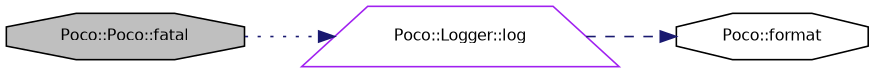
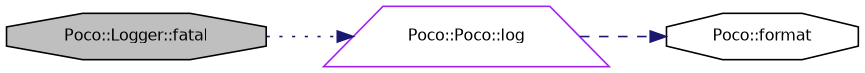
node "Poco::Poco::fatal": label "Poco::Poco::fatal" -> "Poco::Logger::fatal"
node "Poco::Logger::log": label "Poco::Logger::log" -> "Poco::Poco::log"
